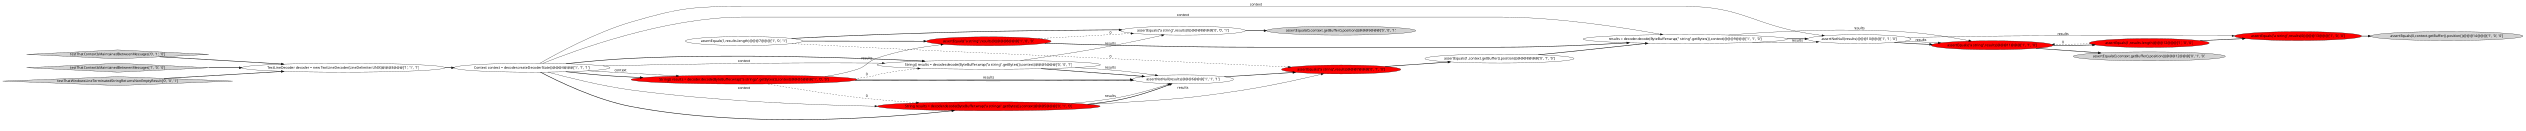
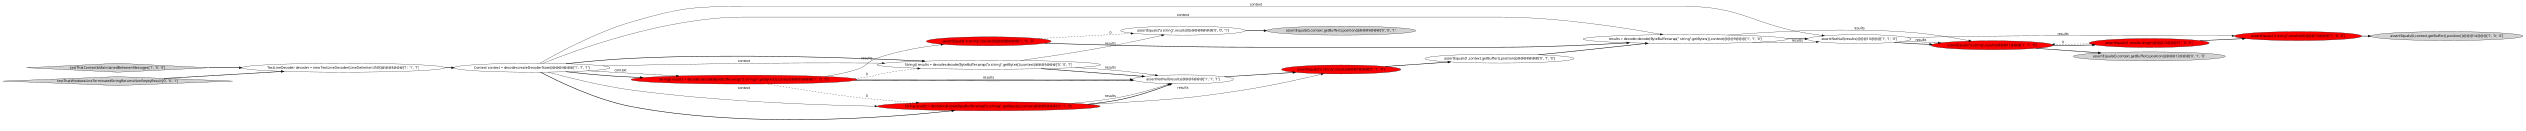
node "assertEquals(1,results.length)@@@7@@@['1', '0', '1']": removed
node "testThatContextIsMaintainedBetweenMessages['0', '1', '0']": removed
